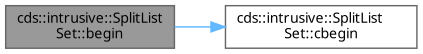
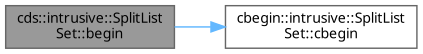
node "cds::intrusive::SplitList Set::cbegin": label "cds::intrusive::SplitList Set::cbegin" -> "cbegin::intrusive::SplitList Set::cbegin"
